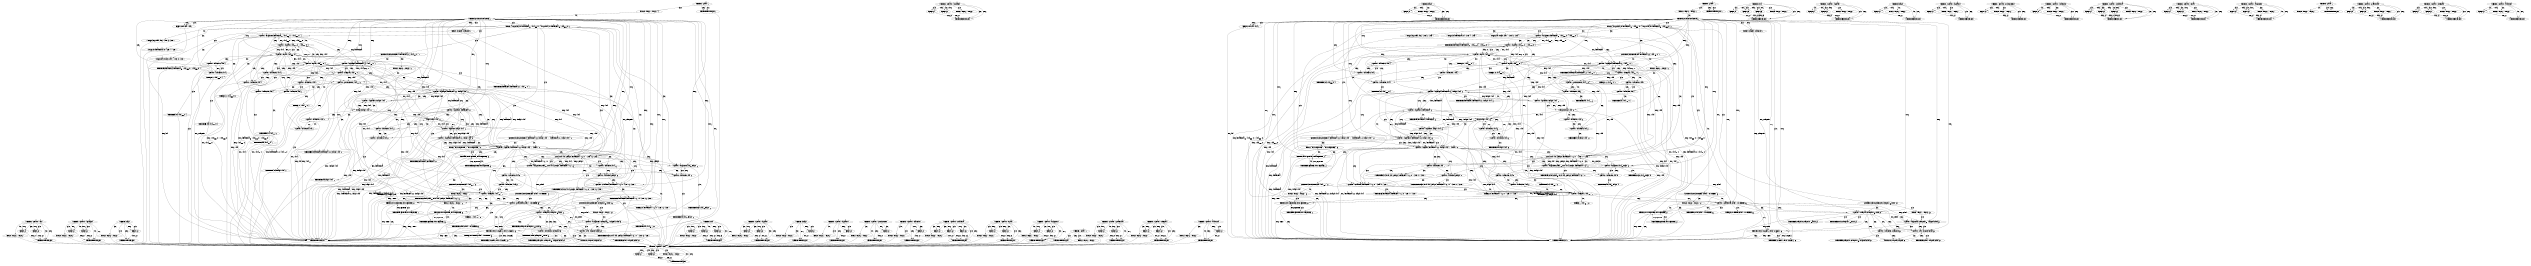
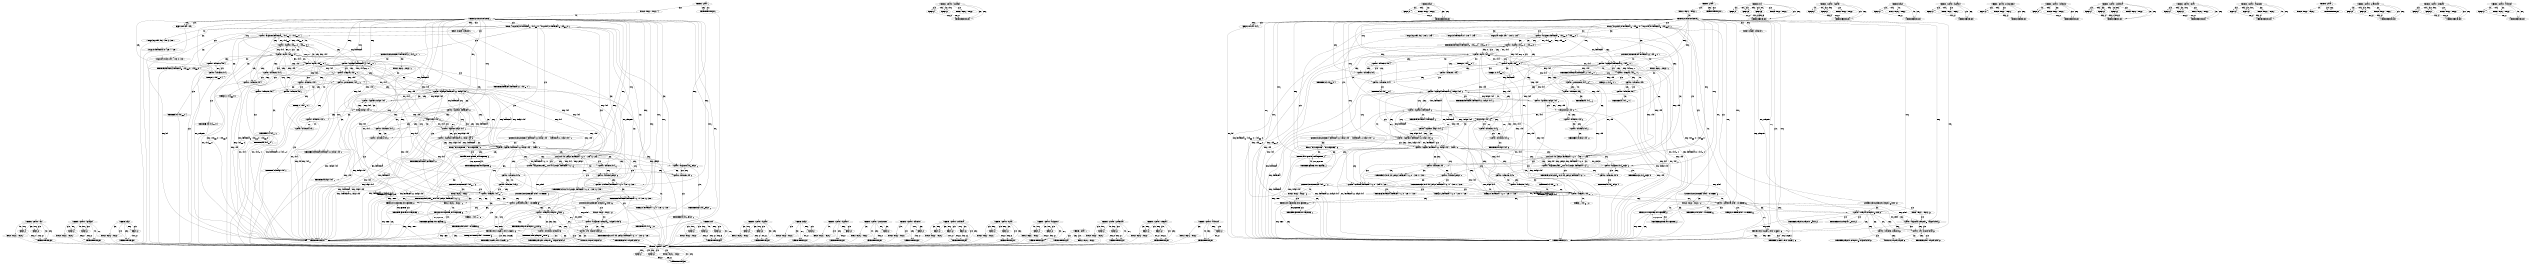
node "<(LITERAL,16,hexadecimal ? 16 : 10)<SUB>17</SUB>>": added
